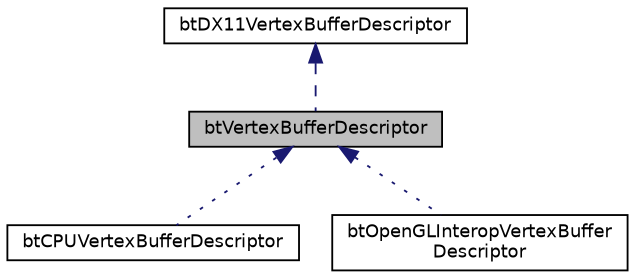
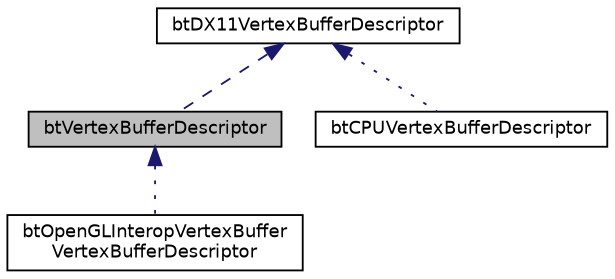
edge "btCPUVertexBufferDescriptor" -> "btVertexBufferDescriptor": now "btCPUVertexBufferDescriptor" -> "btDX11VertexBufferDescriptor"
node "btOpenGLInteropVertexBuffer Descriptor": label "btOpenGLInteropVertexBuffer Descriptor" -> "btOpenGLInteropVertexBuffer VertexBufferDescriptor"
